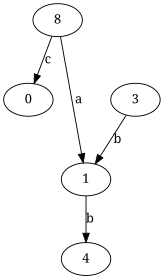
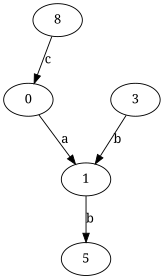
edge "8" -> "1": now "0" -> "1"
node "4": label "4" -> "5"
